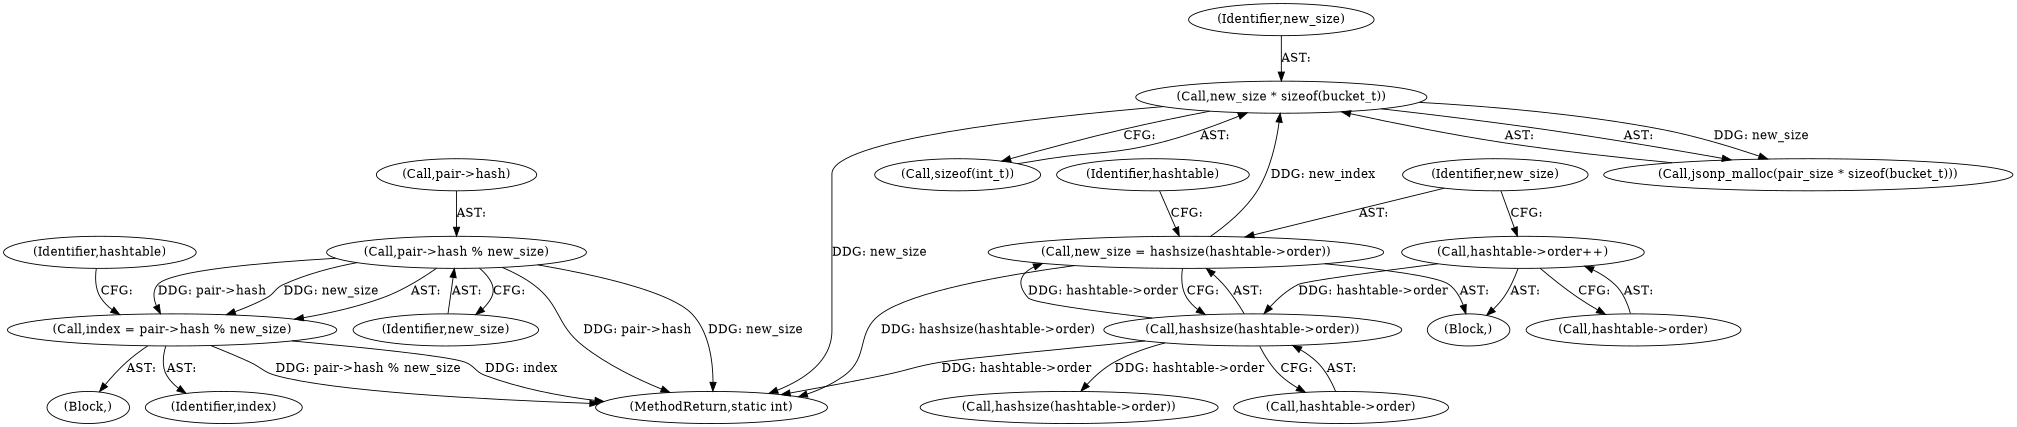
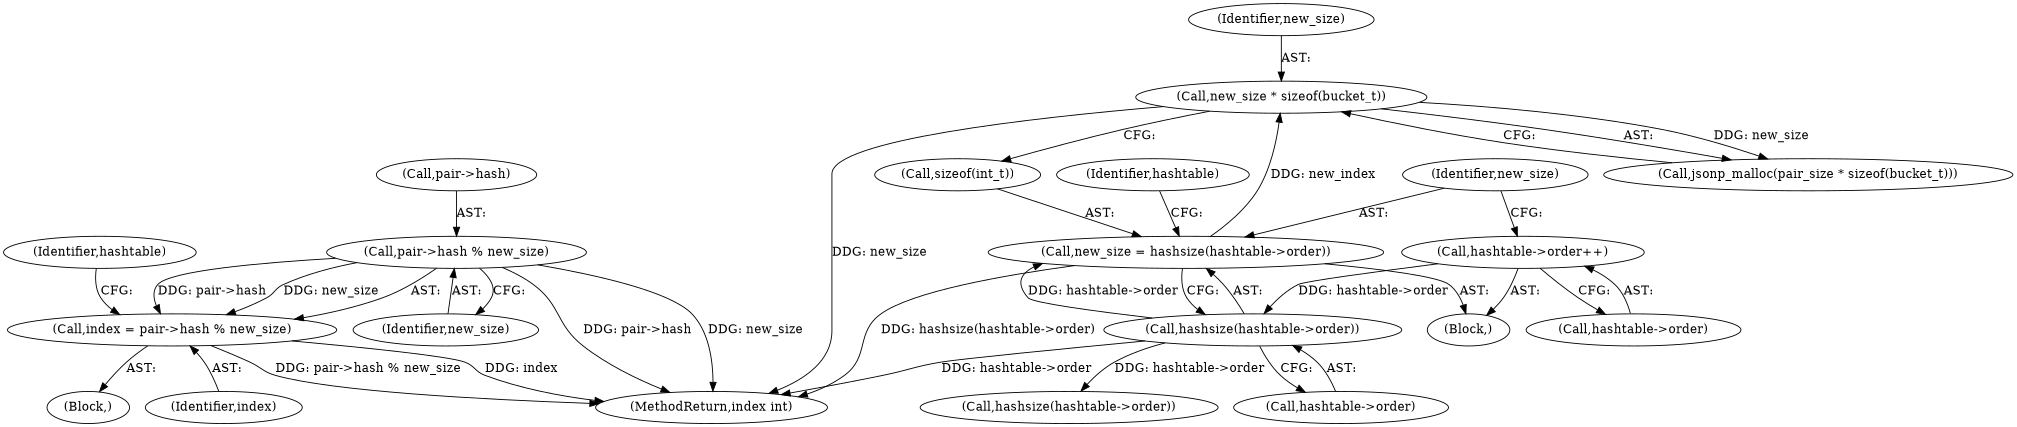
edge "(Call,jsonp_malloc(pair_size * sizeof(bucket_t)))" -> "(Call,new_size * sizeof(bucket_t))": label "AST: " -> "CFG: "
edge "(Call,sizeof(int_t))" -> "(Call,new_size * sizeof(bucket_t))": now "(Call,sizeof(int_t))" -> "(Call,new_size = hashsize(hashtable->order))"
edge "(Call,index = pair->hash % new_size)" -> "(Identifier,index)": reversed
node "(MethodReturn,static int)": label "(MethodReturn,static int)" -> "(MethodReturn,index int)"
